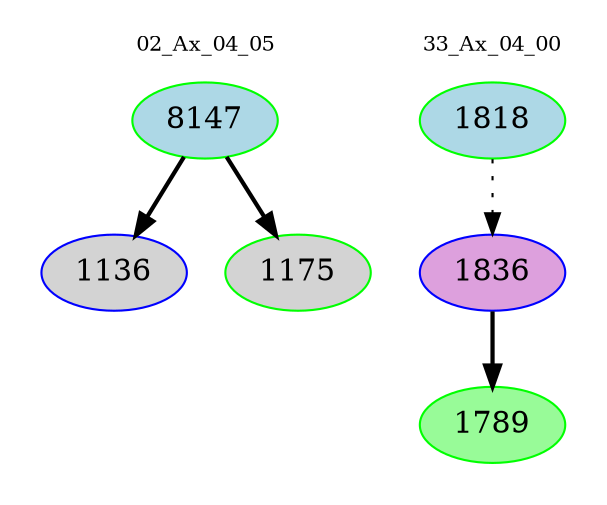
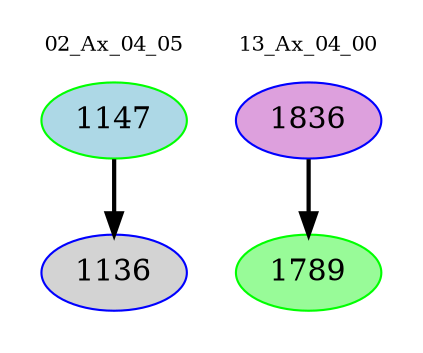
cluster "33_Ax_04_00": label "33_Ax_04_00" -> "13_Ax_04_00"
node "8147": label "8147" -> "1147"
node "1818": removed
node "1175": removed
